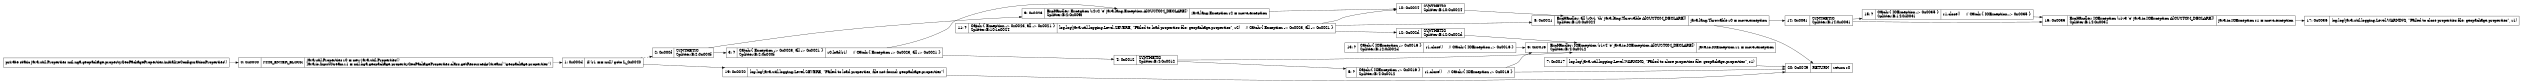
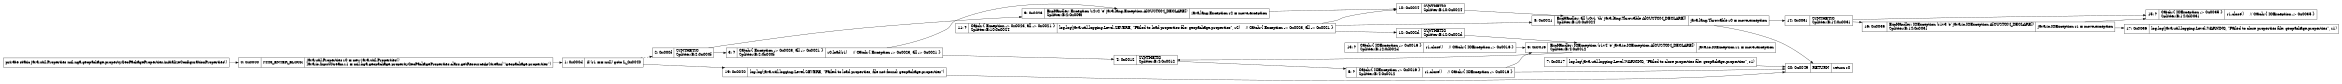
edge "15: ?" -> "16: 0x0035": reversed
node "11: ?": text "Splitter:B:10:1x0024" -> "Splitter:B:10:0x0024"
edge "4: 0x0012" -> "6: 0x0016": reversed
